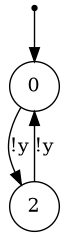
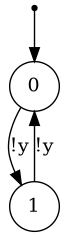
node "2": label "2" -> "1"
